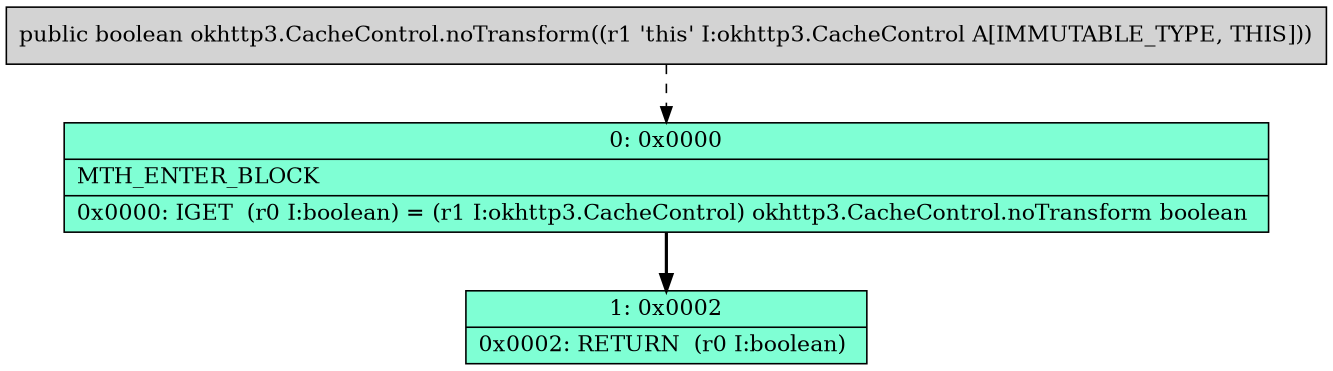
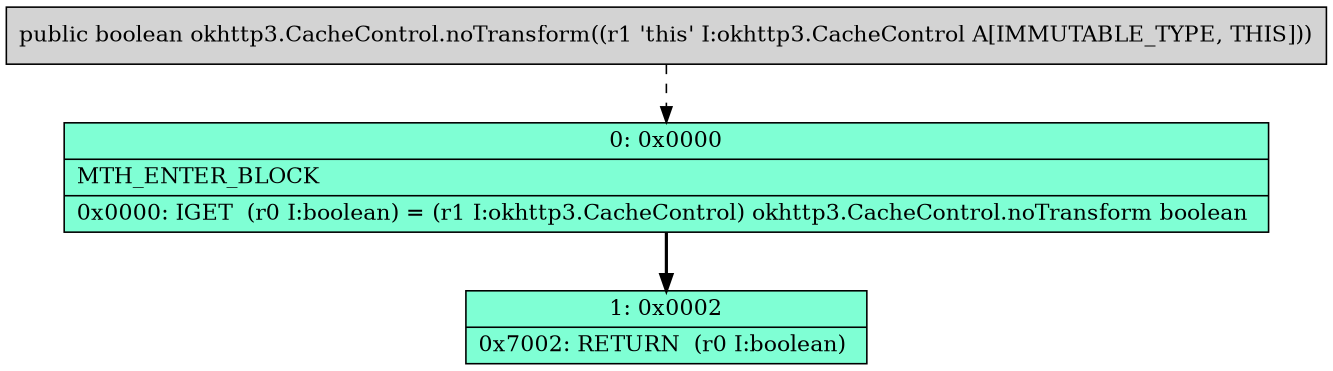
node "1: 0x0002": text "0x0002: RETURN  (r0 I:boolean)" -> "0x7002: RETURN  (r0 I:boolean)"
